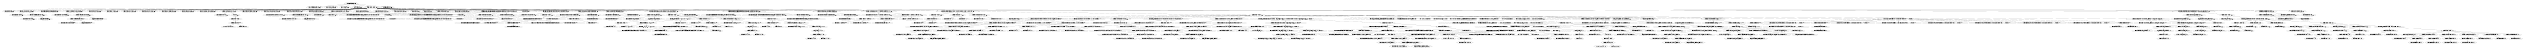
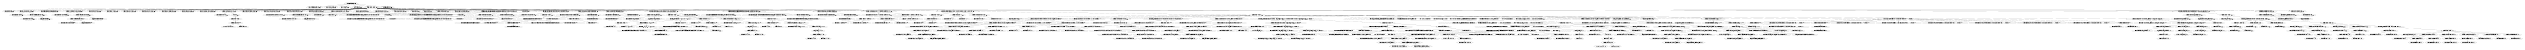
node "(IDENTIFIER,w,imagewidth - w)": added
